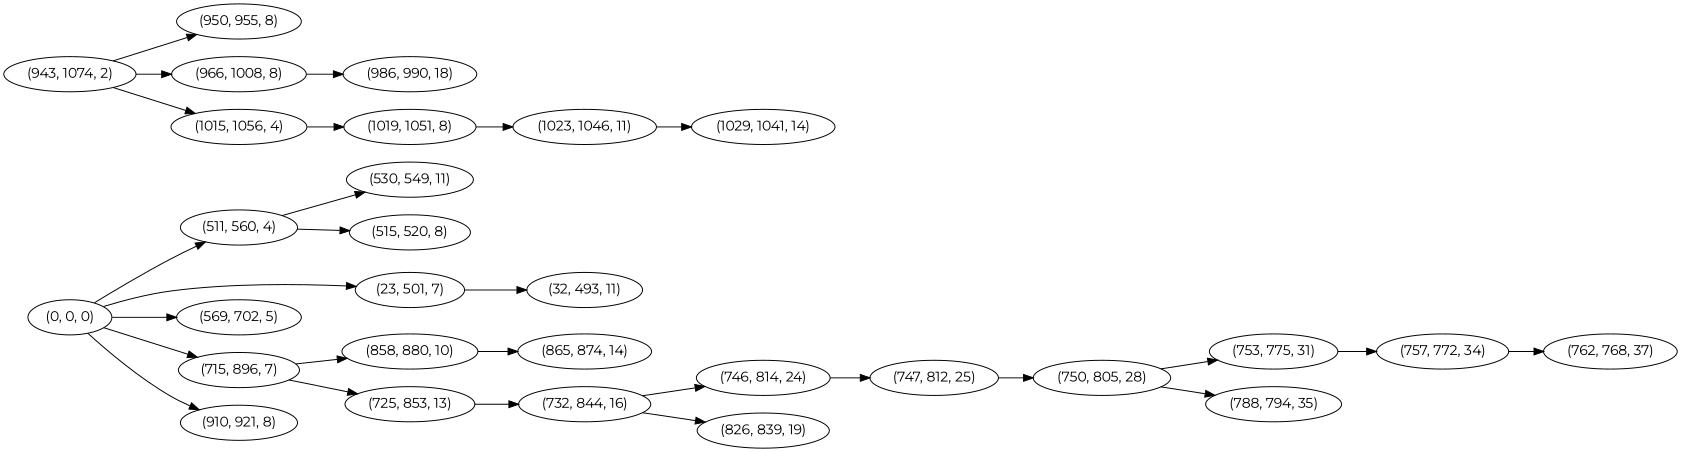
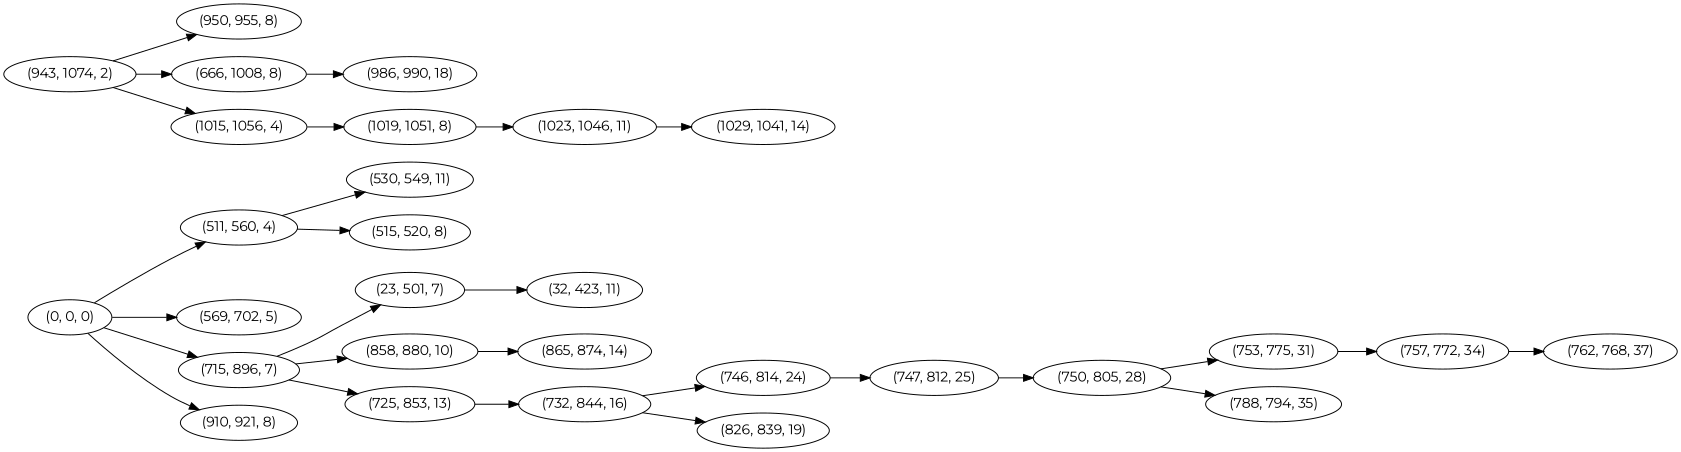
node "(966, 1008, 8)": label "(966, 1008, 8)" -> "(666, 1008, 8)"
edge "(0, 0, 0)" -> "(23, 501, 7)": now "(715, 896, 7)" -> "(23, 501, 7)"
node "(32, 493, 11)": label "(32, 493, 11)" -> "(32, 423, 11)"
